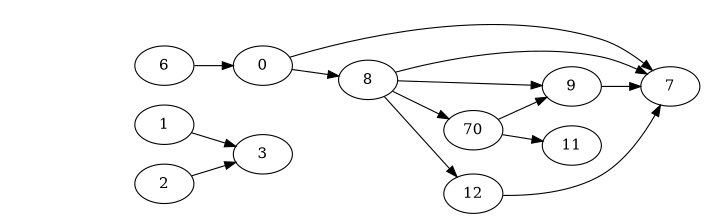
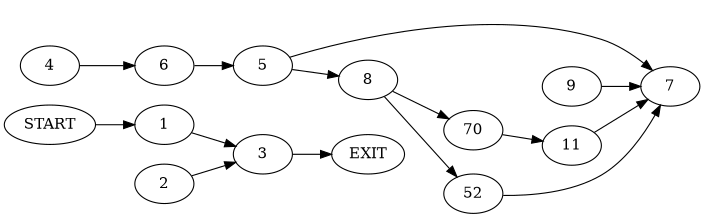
edge "8" -> "7": now "11" -> "7"
node "4": added
node "0": label "0" -> "5"
edge "8" -> "9": removed
edge "70" -> "9": removed
node "START": added
node "EXIT": added
node "12": label "12" -> "52"
